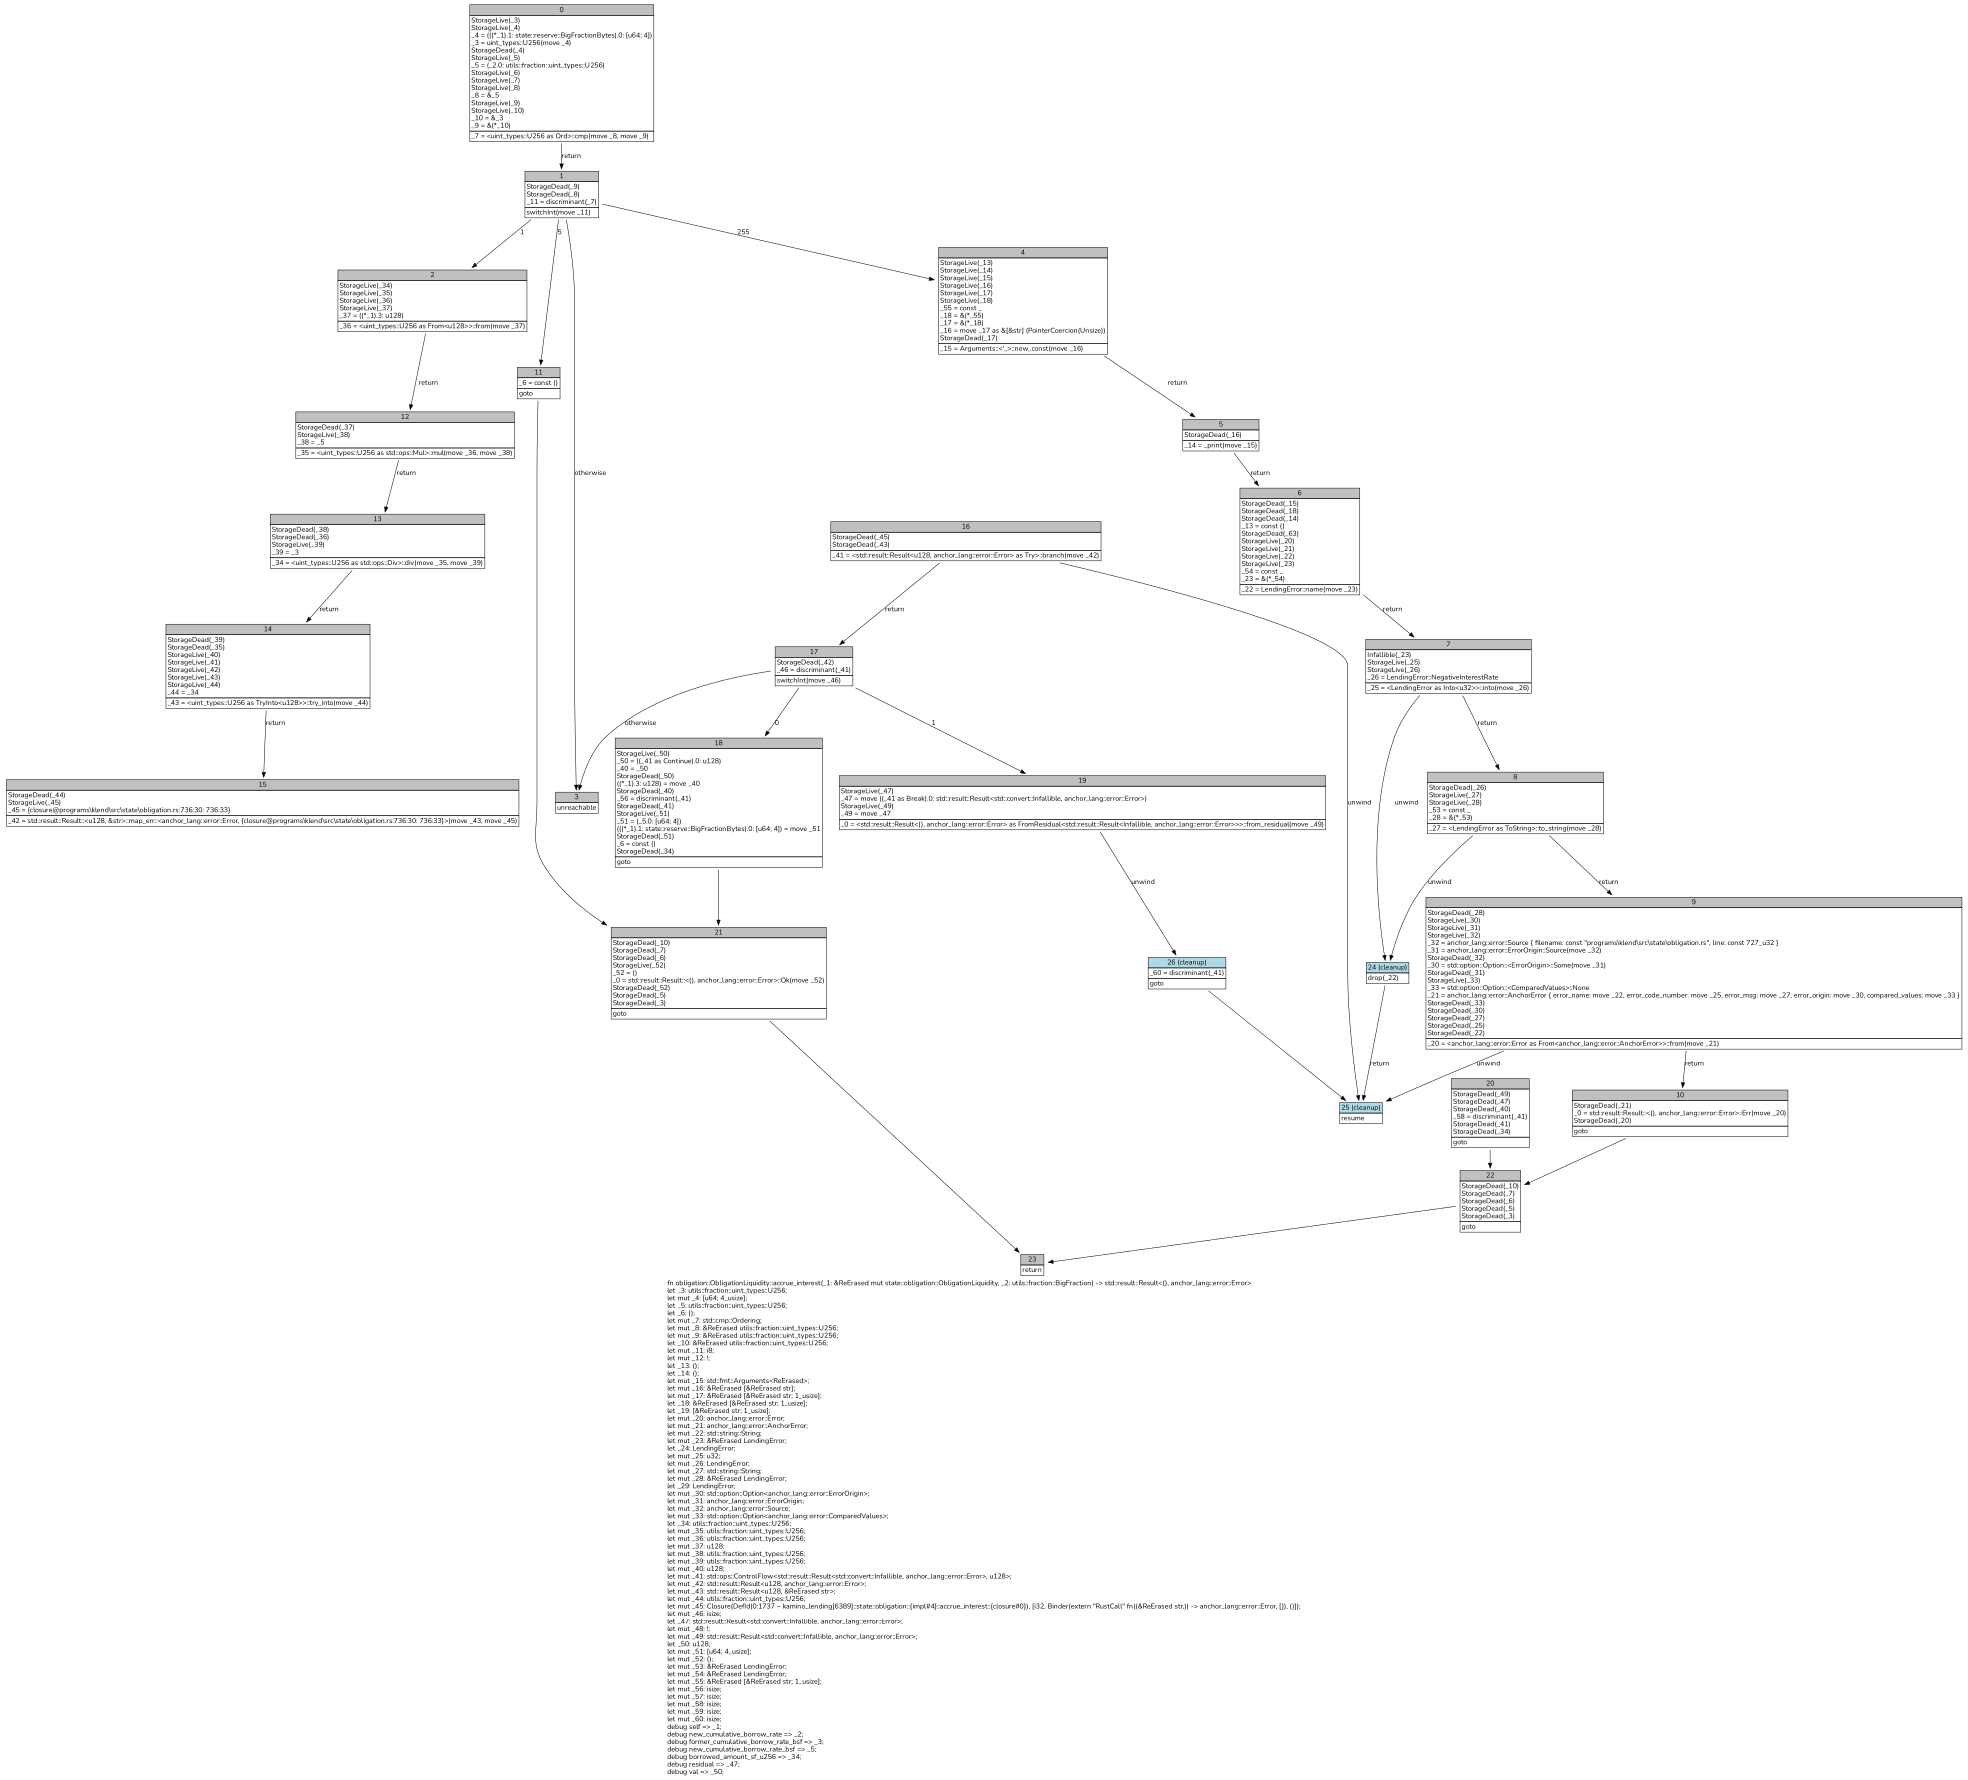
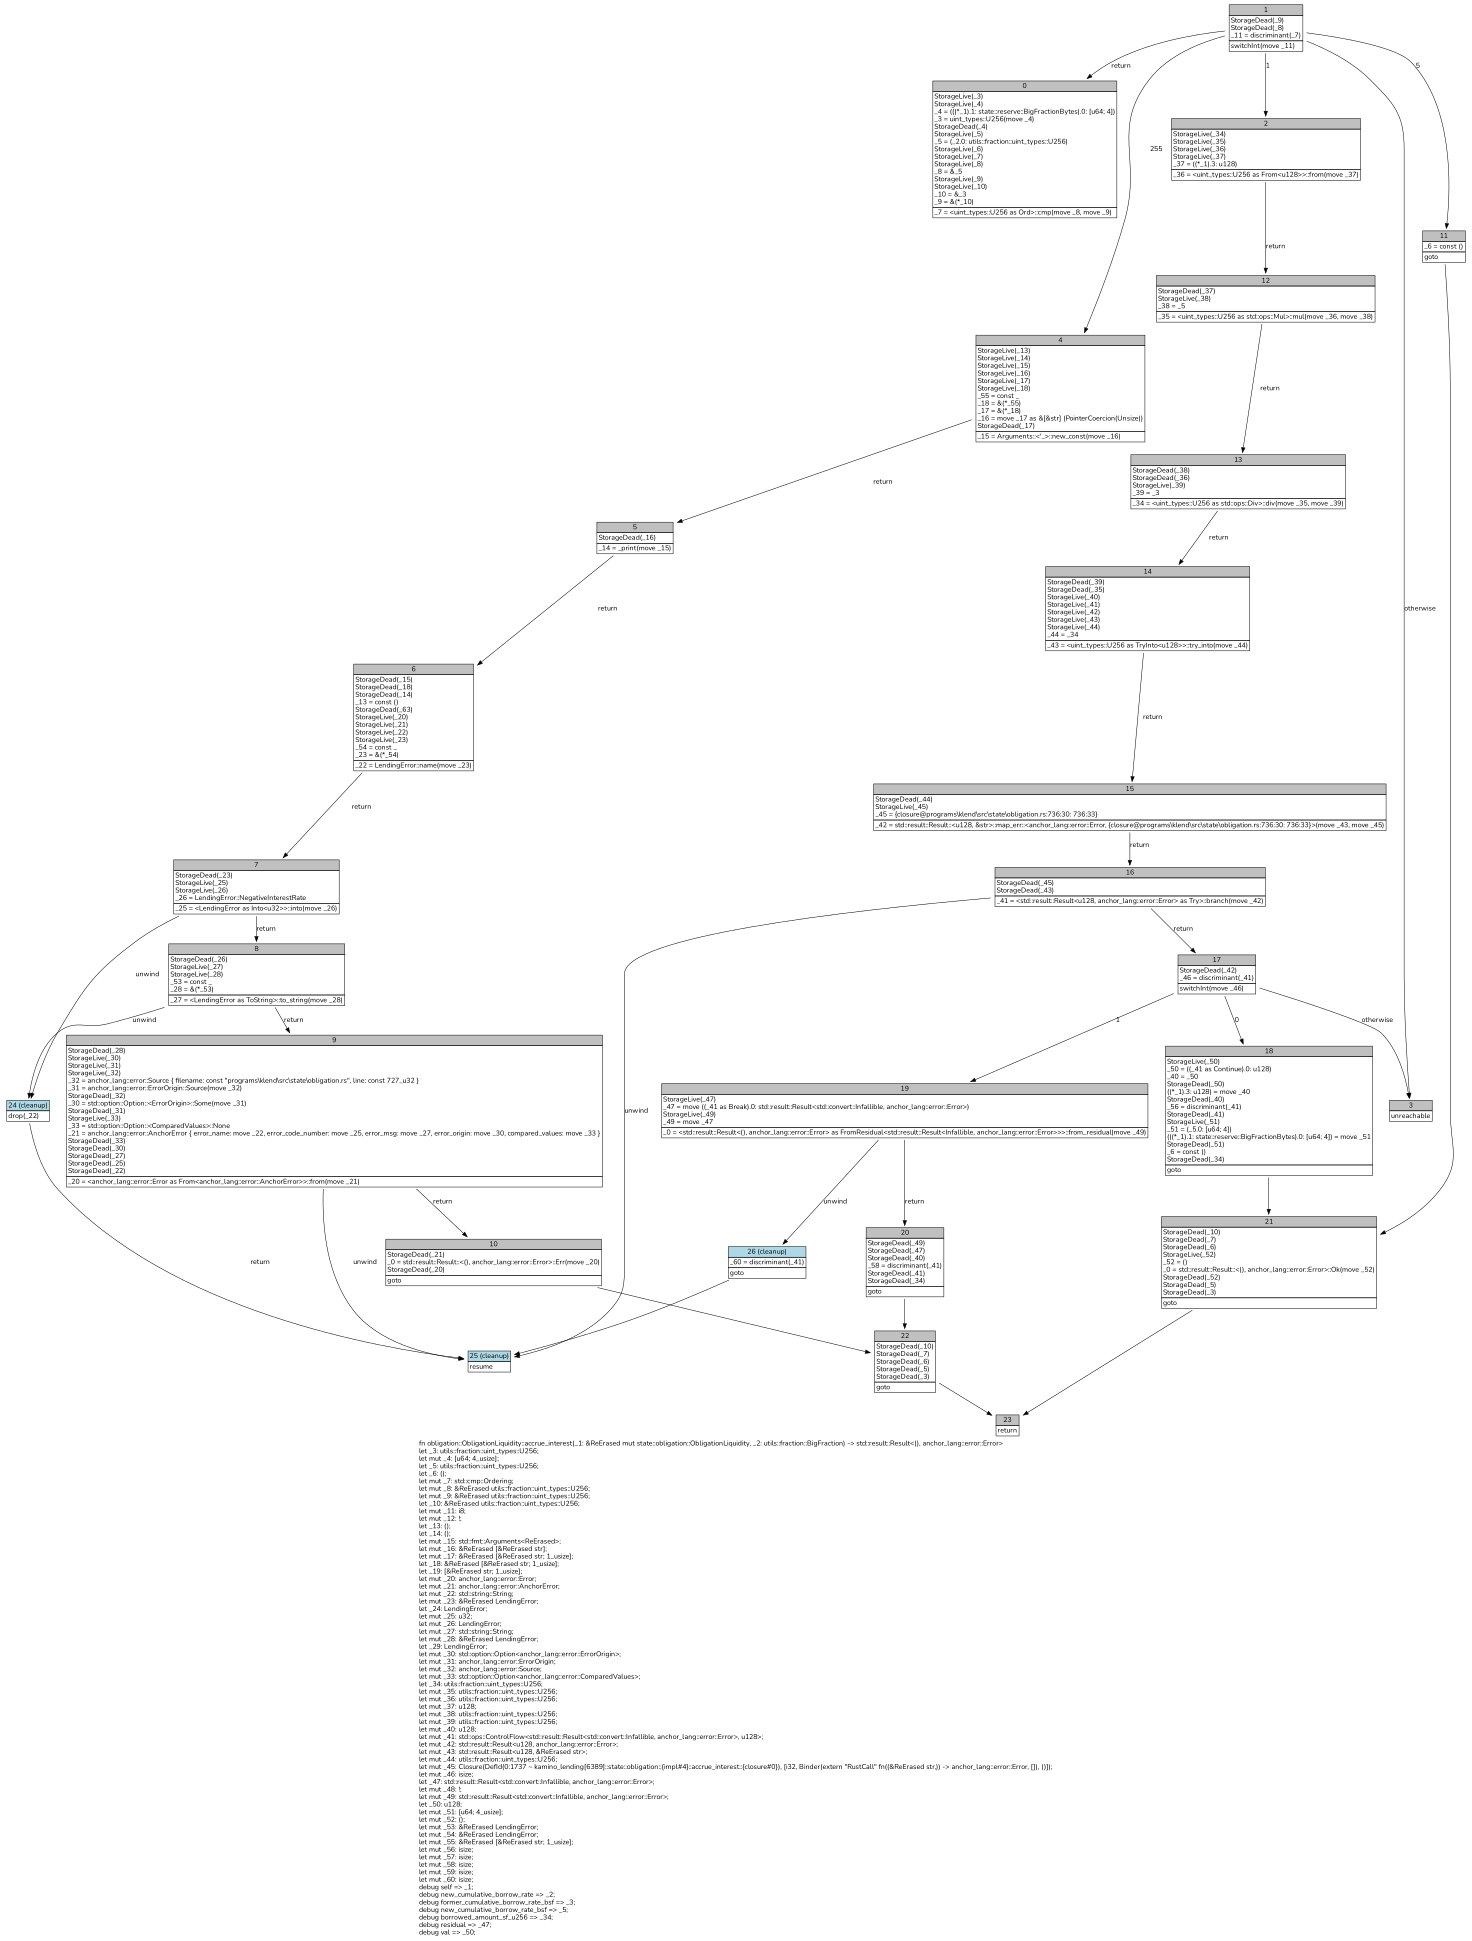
edge "0" -> "1": reversed
node "7": text "Infallible(_23)" -> "StorageDead(_23)"
edge "15" -> "16": added, label "return"
edge "19" -> "20": added, label "return"
